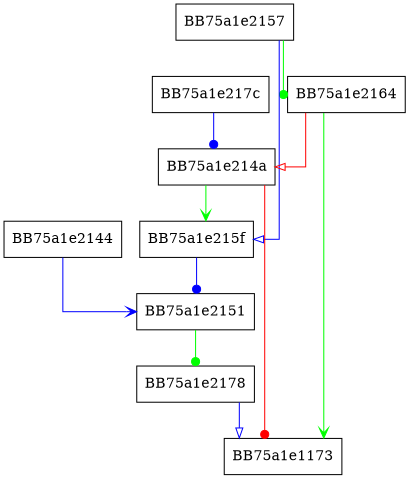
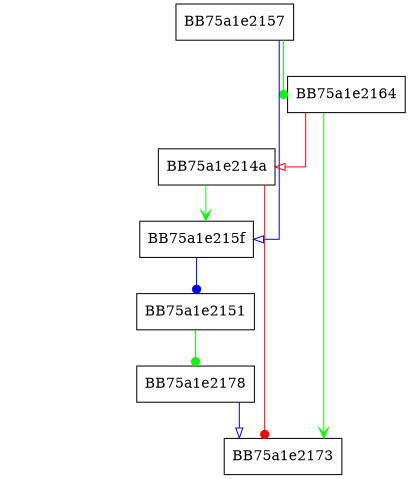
node "BB75a1e217c": removed
node "BB75a1e2144": removed
node "BB75a1e1173": label "BB75a1e1173" -> "BB75a1e2173"
